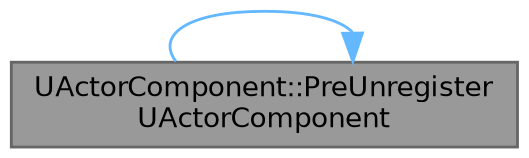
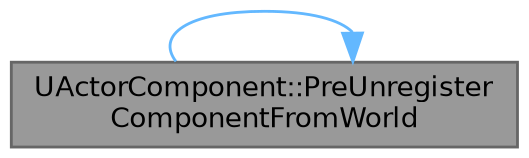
node "UActorComponent::PreUnregister UActorComponent": label "UActorComponent::PreUnregister UActorComponent" -> "UActorComponent::PreUnregister ComponentFromWorld"
